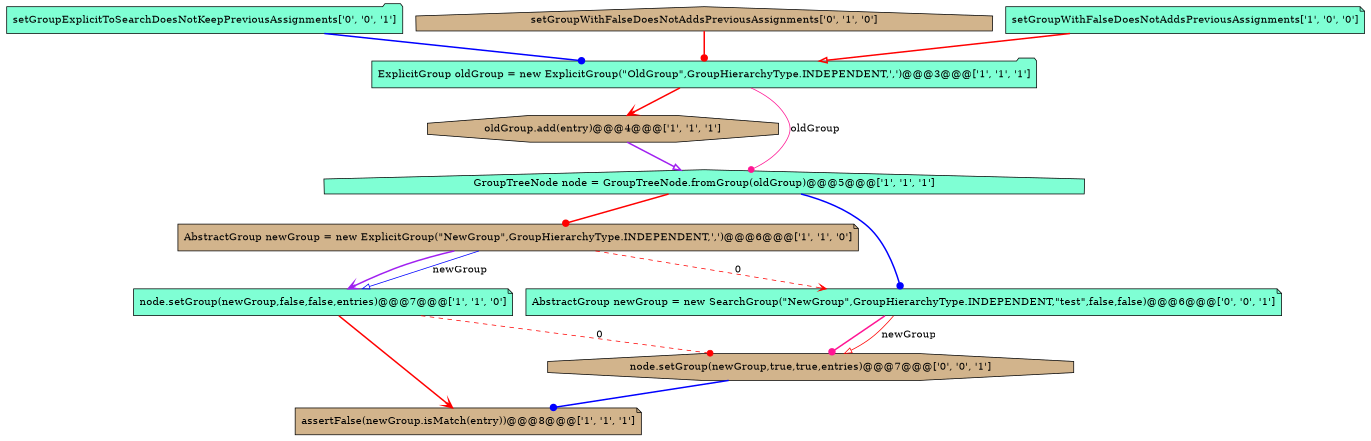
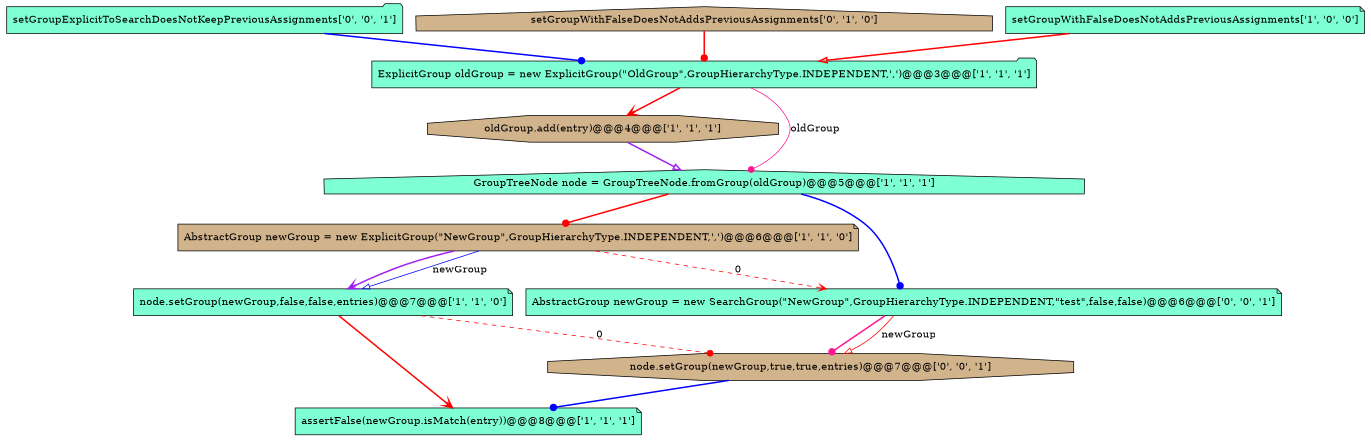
node "assertFalse(newGroup.isMatch(entry))@@@8@@@['1', '1', '1']": fillcolor tan -> aquamarine
